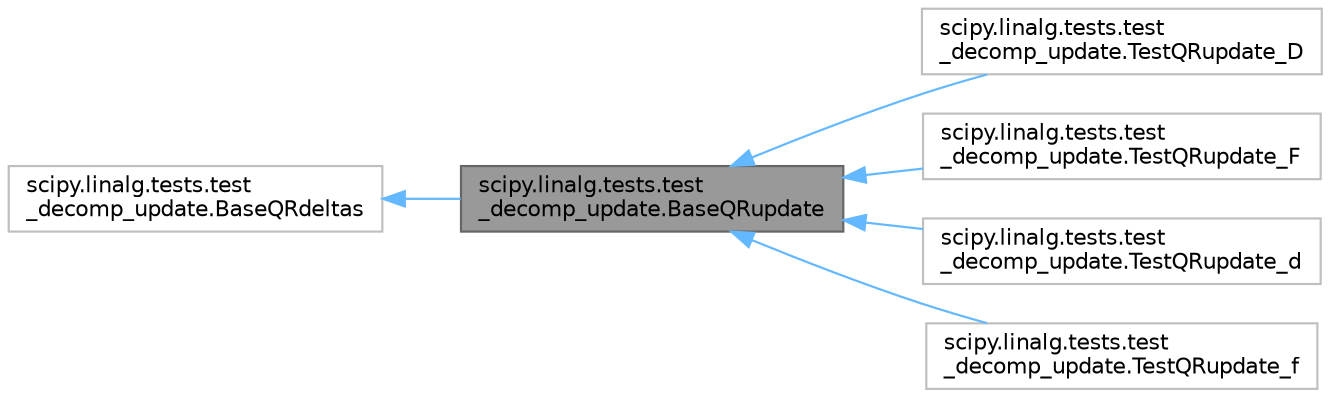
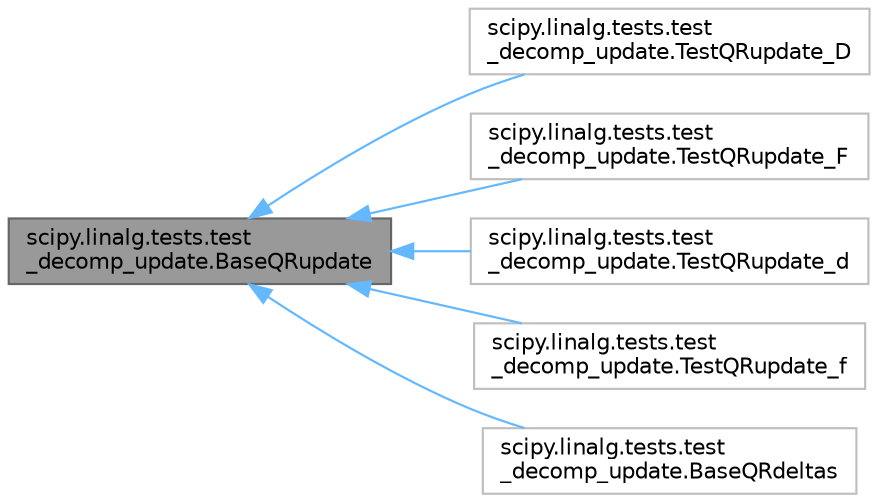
edge "scipy.linalg.tests.test _decomp_update.BaseQRupdate" -> "scipy.linalg.tests.test _decomp_update.BaseQRdeltas": reversed
